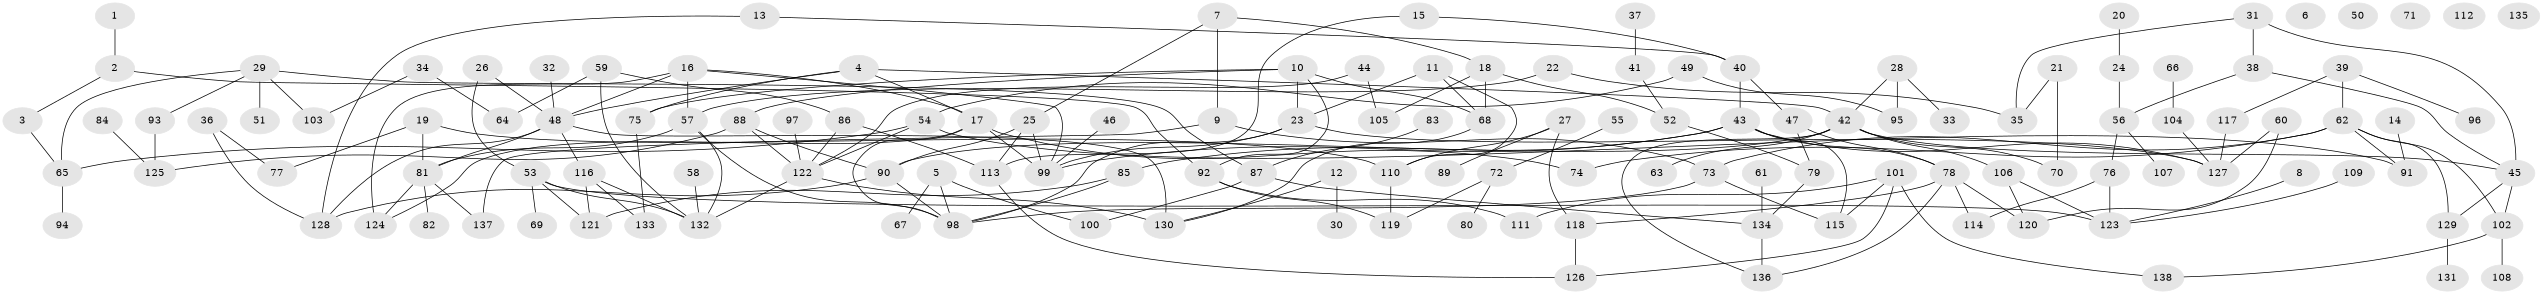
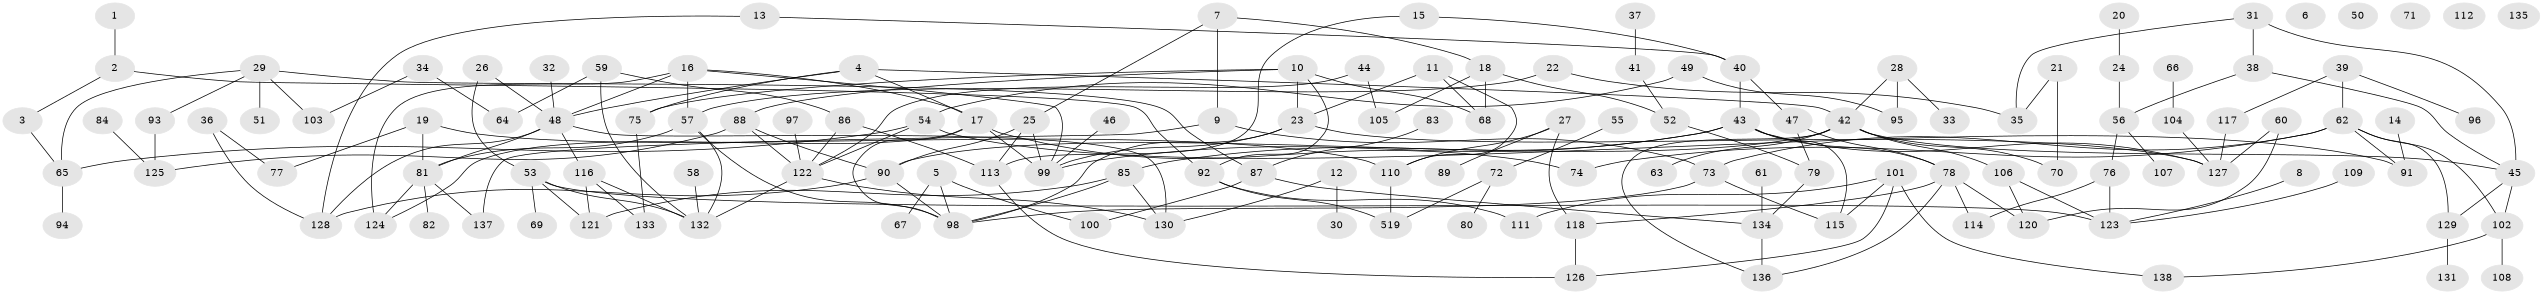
edge "68" -- "130": now "85" -- "130"
node "119": label "119" -> "519"
